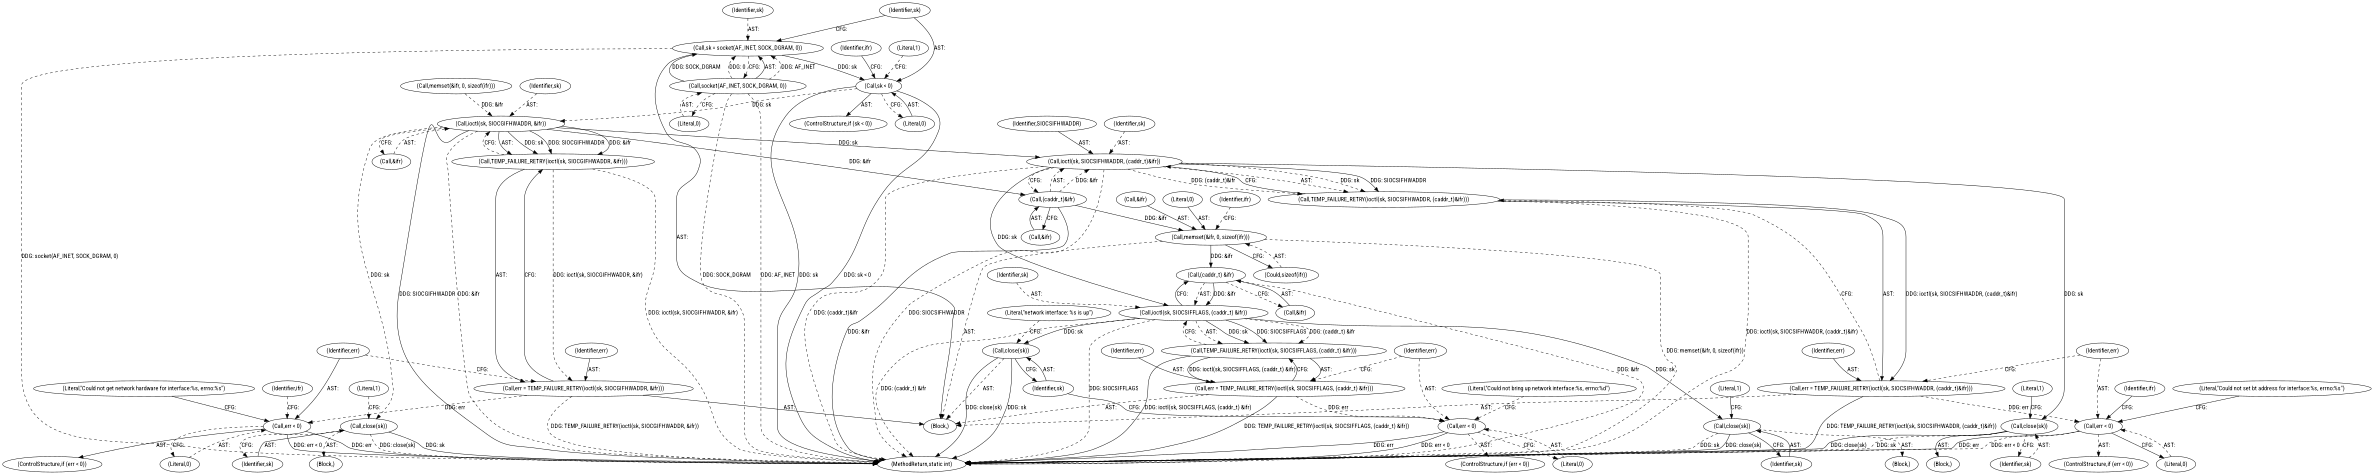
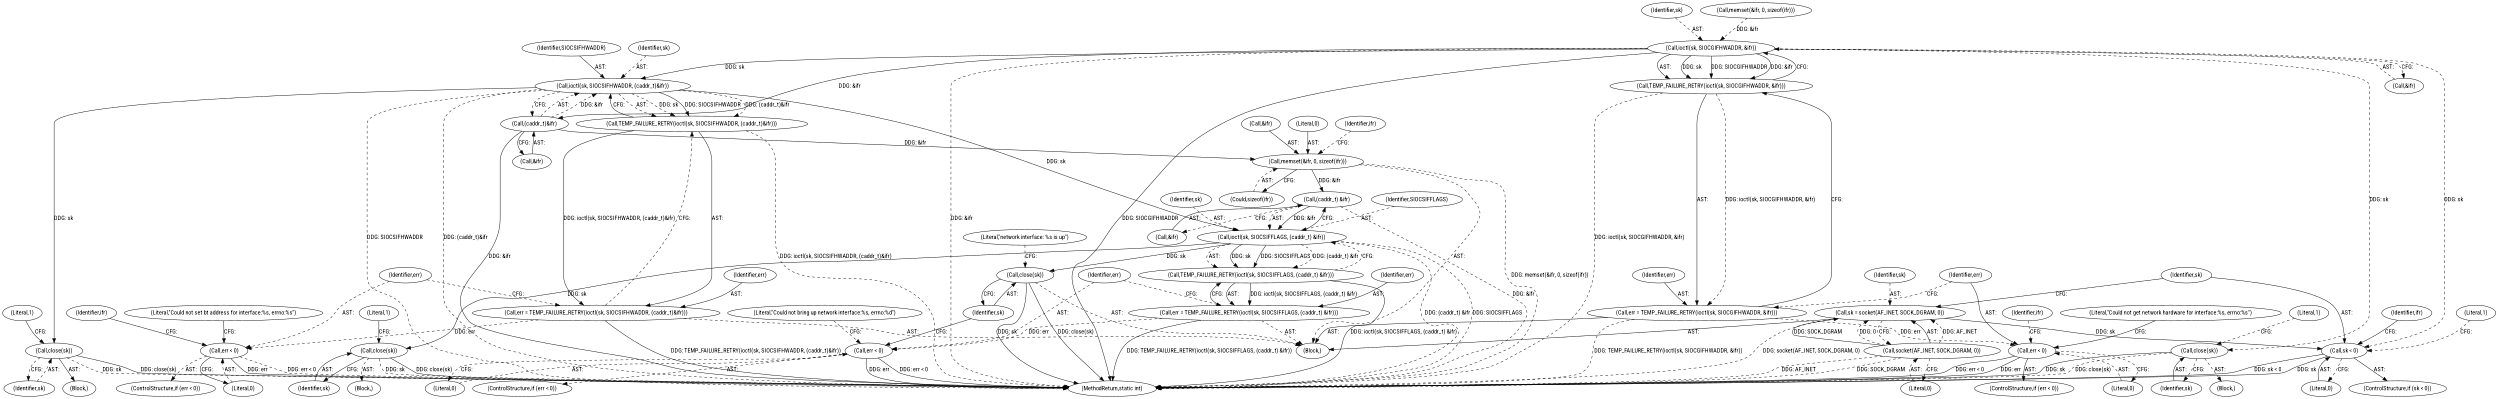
edge "(Call,sk < 0)" -> "(Call,ioctl(sk, SIOCGIFHWADDR, &ifr))": reversed
edge "(Call,TEMP_FAILURE_RETRY(ioctl(sk, SIOCGIFHWADDR, &ifr)))" -> "(Call,ioctl(sk, SIOCGIFHWADDR, &ifr))": style dashed -> solid
node "(Identifier,SIOCSIFFLAGS)": added
